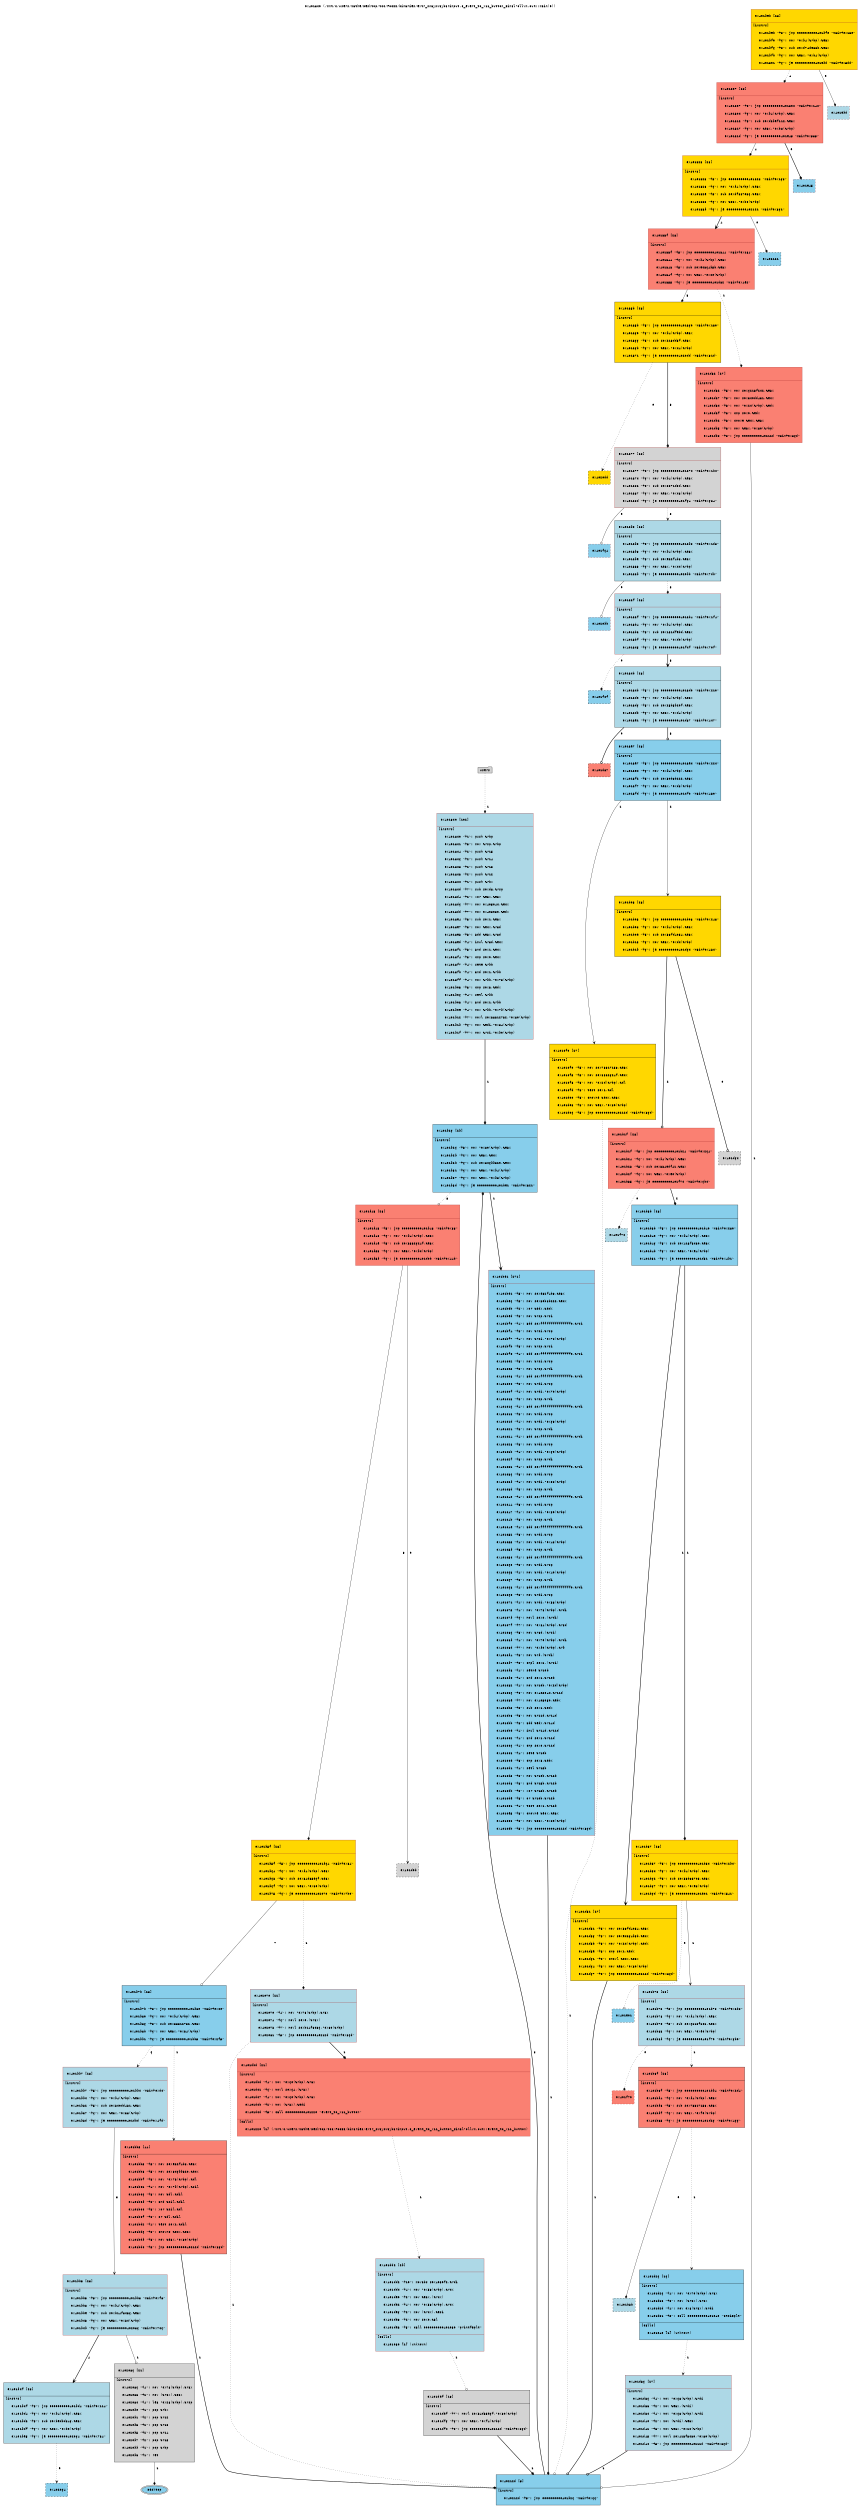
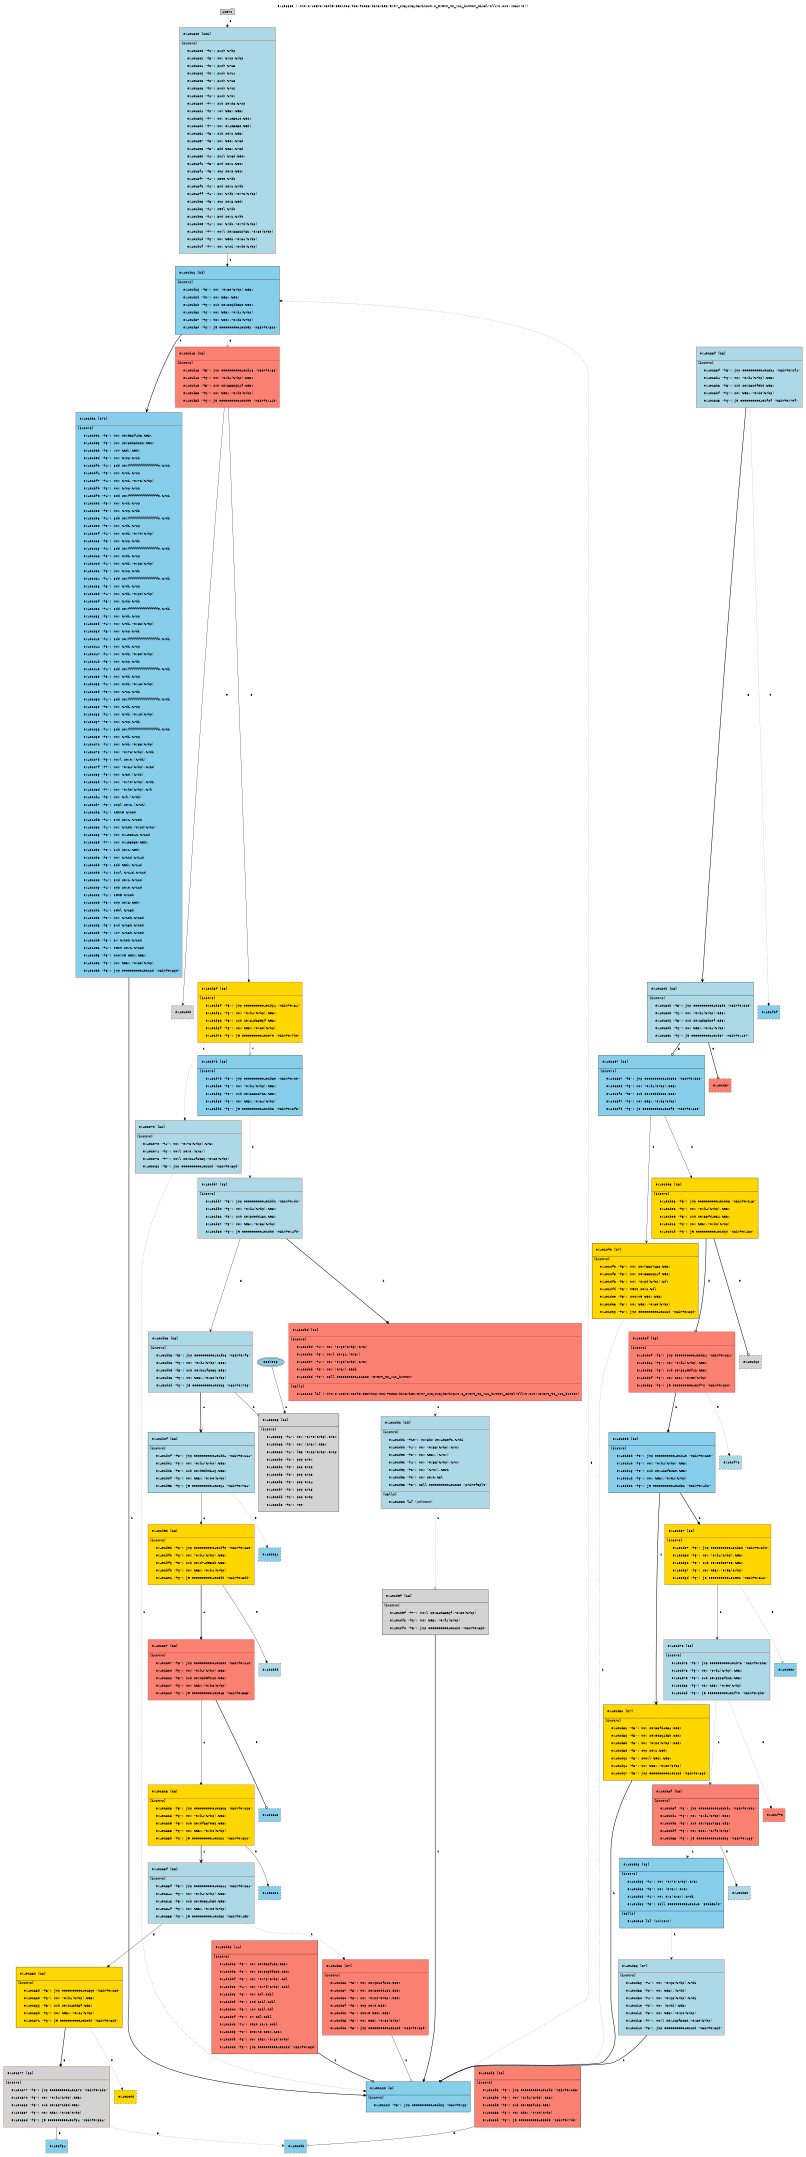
edge "0x4019eb [28]" -> "0x401a07 [28]": style dotted -> bold
edge "0x401a07 [28]" -> "0x401e45": arrowhead diamond -> odot
node "0x401a3f [28]": fillcolor salmon -> lightblue
edge "0x401a77 [28]" -> "0x401a93 [28]": now "0x401a77 [28]" -> "0x40209b"
node "0x401a93 [28]": fillcolor lightblue -> salmon
edge "0x401a93 [28]" -> "0x401aaf [28]": removed, label "3"
edge "0x4018c0 [102]" -> "0x401926 [29]": style bold -> solid
edge "0x4019cf [28]" -> "0x4019eb [28]": added, label "4"
edge "0x40212d [5]" -> "0x401926 [29]": style bold -> dotted
edge "0x402070 [22]" -> "0x401dbd [21]": now "0x401997 [28]" -> "0x401dbd [21]"
edge "0x40197b [28]" -> "0x401bb5 [44]": removed, label "1"
edge "0x402086 [21]" -> "Desktop": reversed
